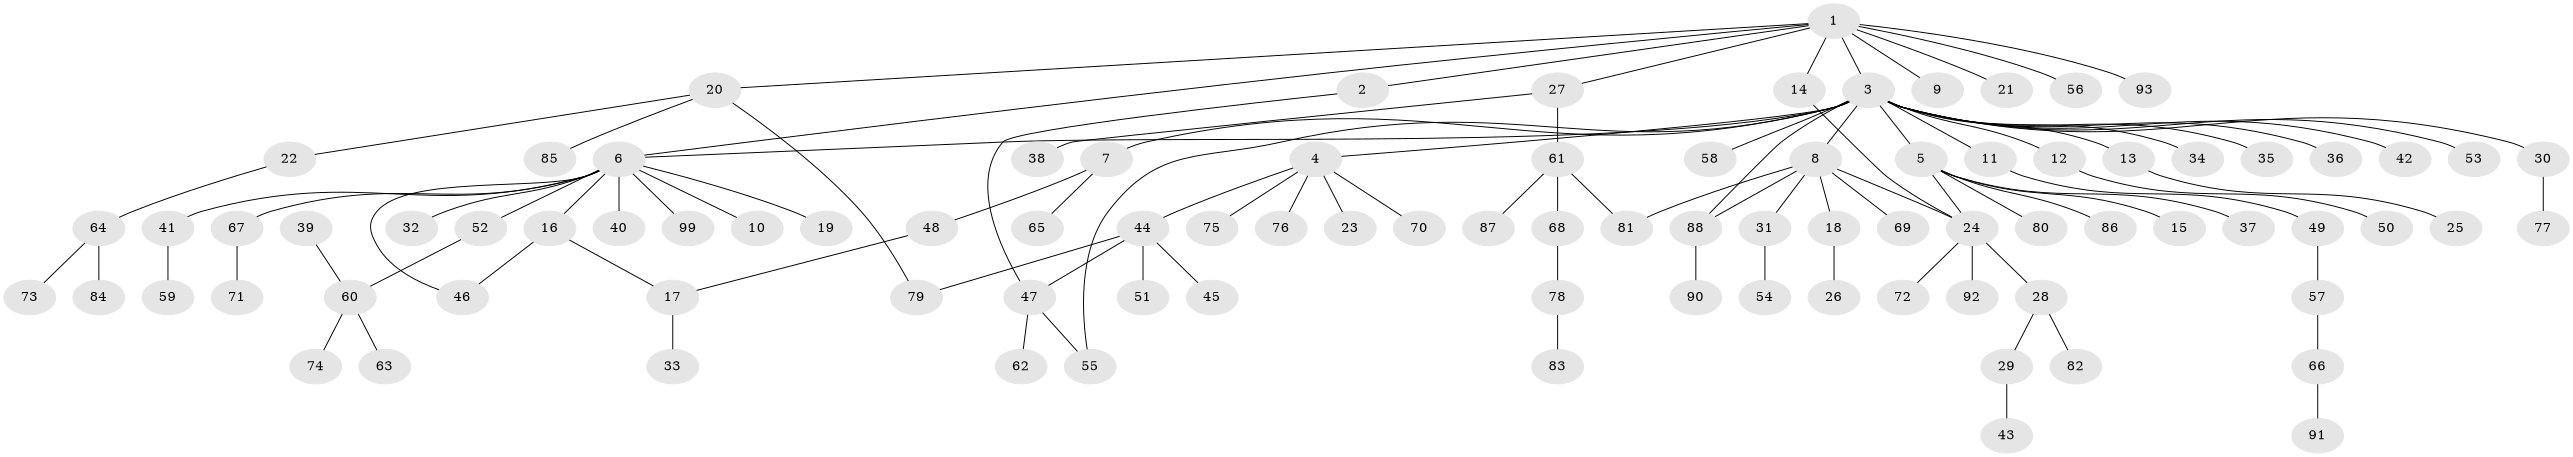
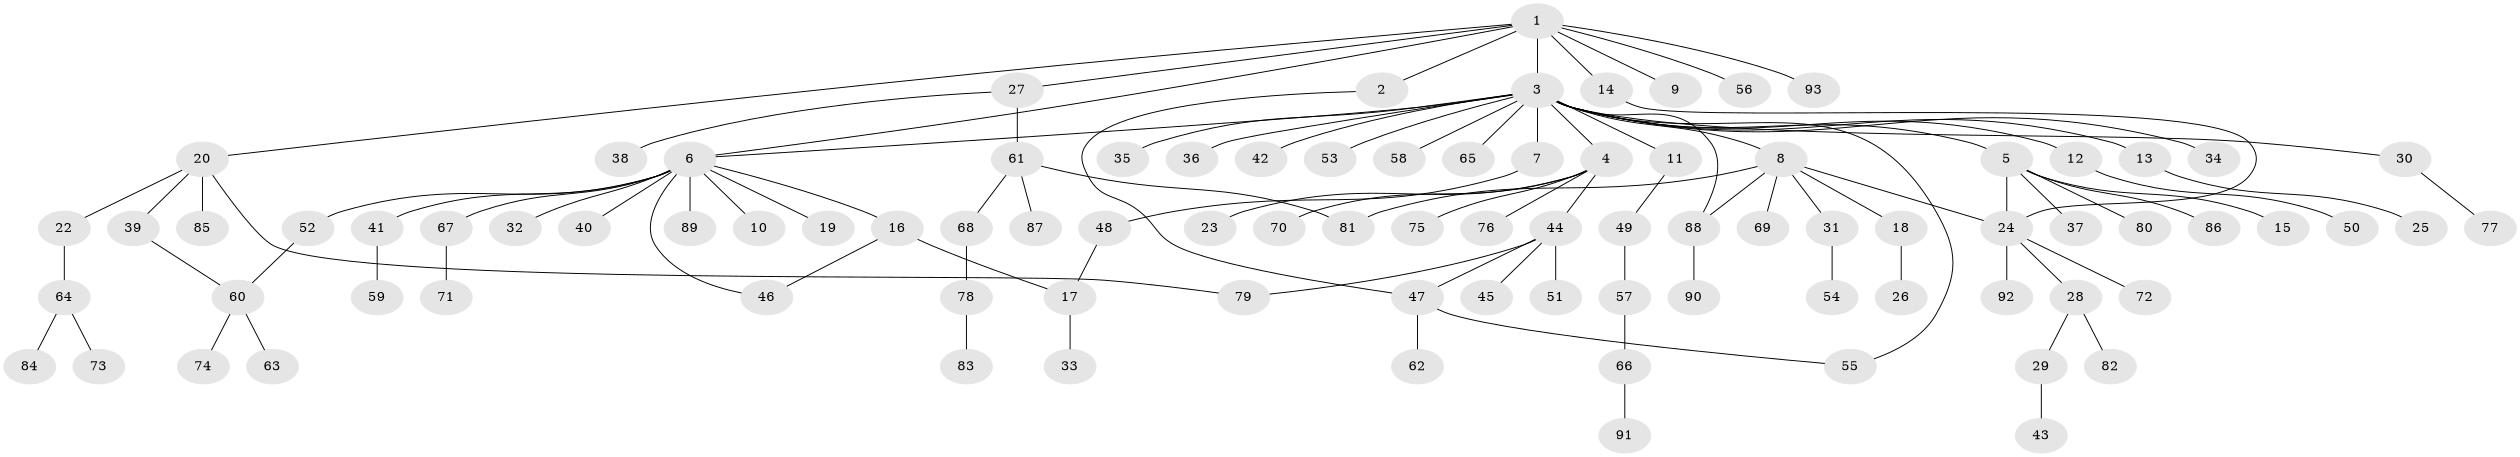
node "21": removed
edge "20" -- "39": added
edge "7" -- "65": now "3" -- "65"
node "99": label "99" -> "89"
